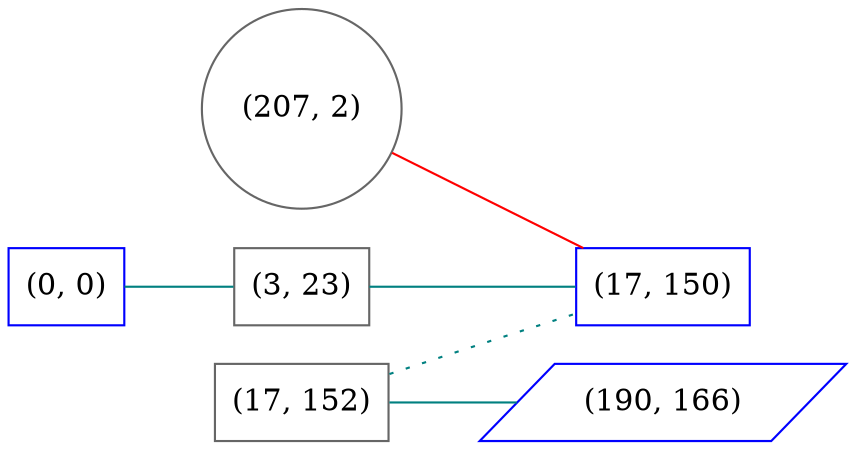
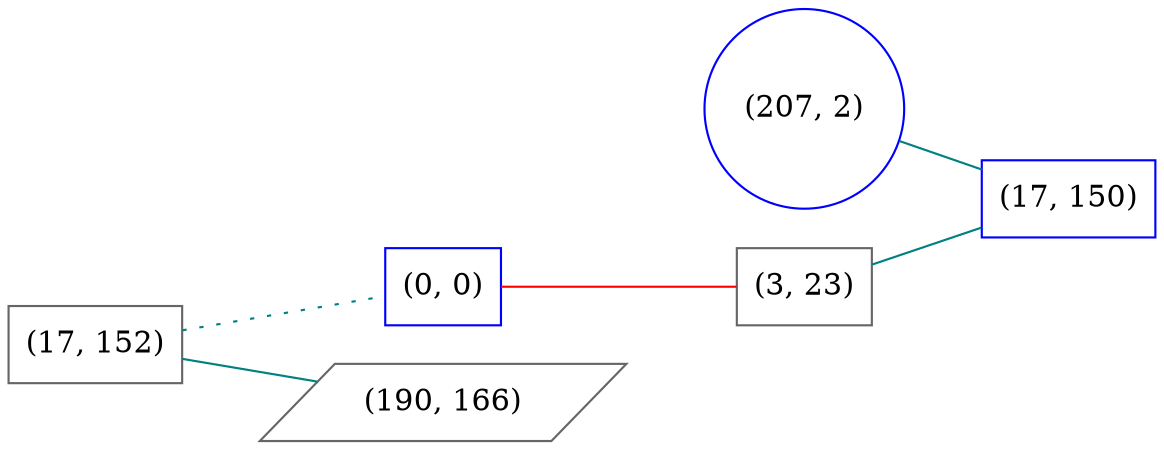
node "(207, 2)": color gray40 -> blue
edge "(207, 2)" -- "(17, 150)": color red -> teal
edge "(0, 0)" -- "(3, 23)": color teal -> red
edge "(17, 150)" -- "(17, 152)": now "(0, 0)" -- "(17, 152)"
node "(190, 166)": color blue -> gray40
